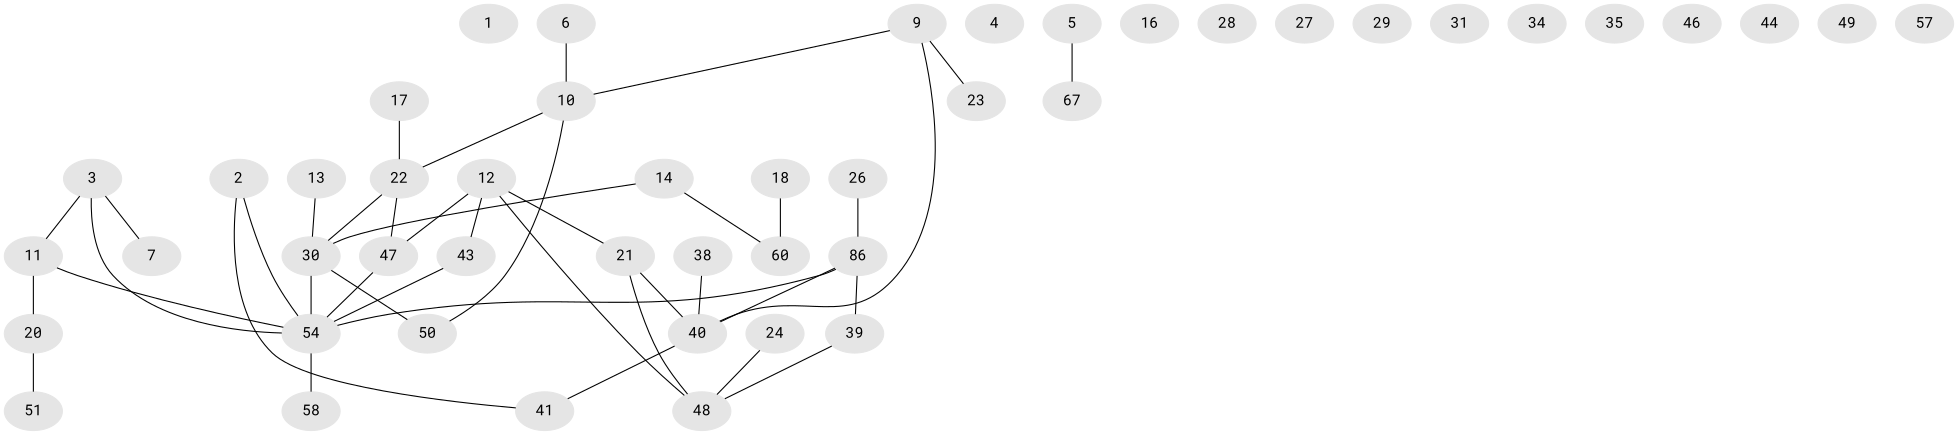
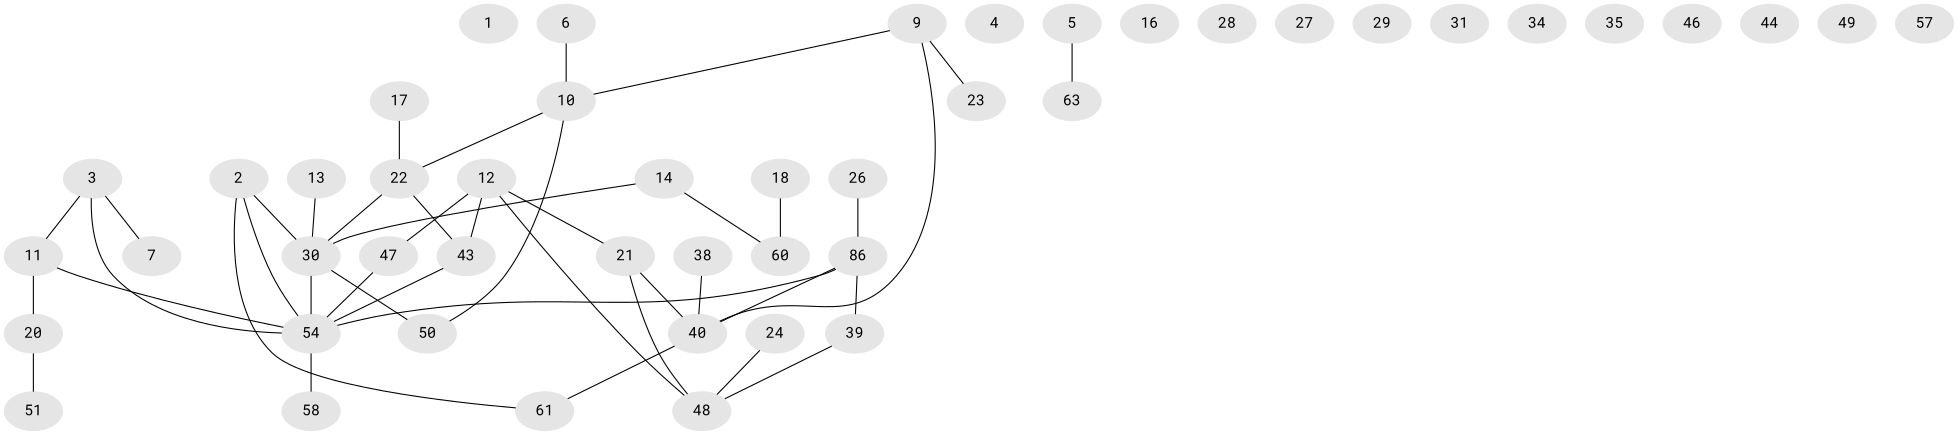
node "67": label "67" -> "63"
edge "2" -- "30": added
edge "22" -- "47": now "22" -- "43"
node "41": label "41" -> "61"
